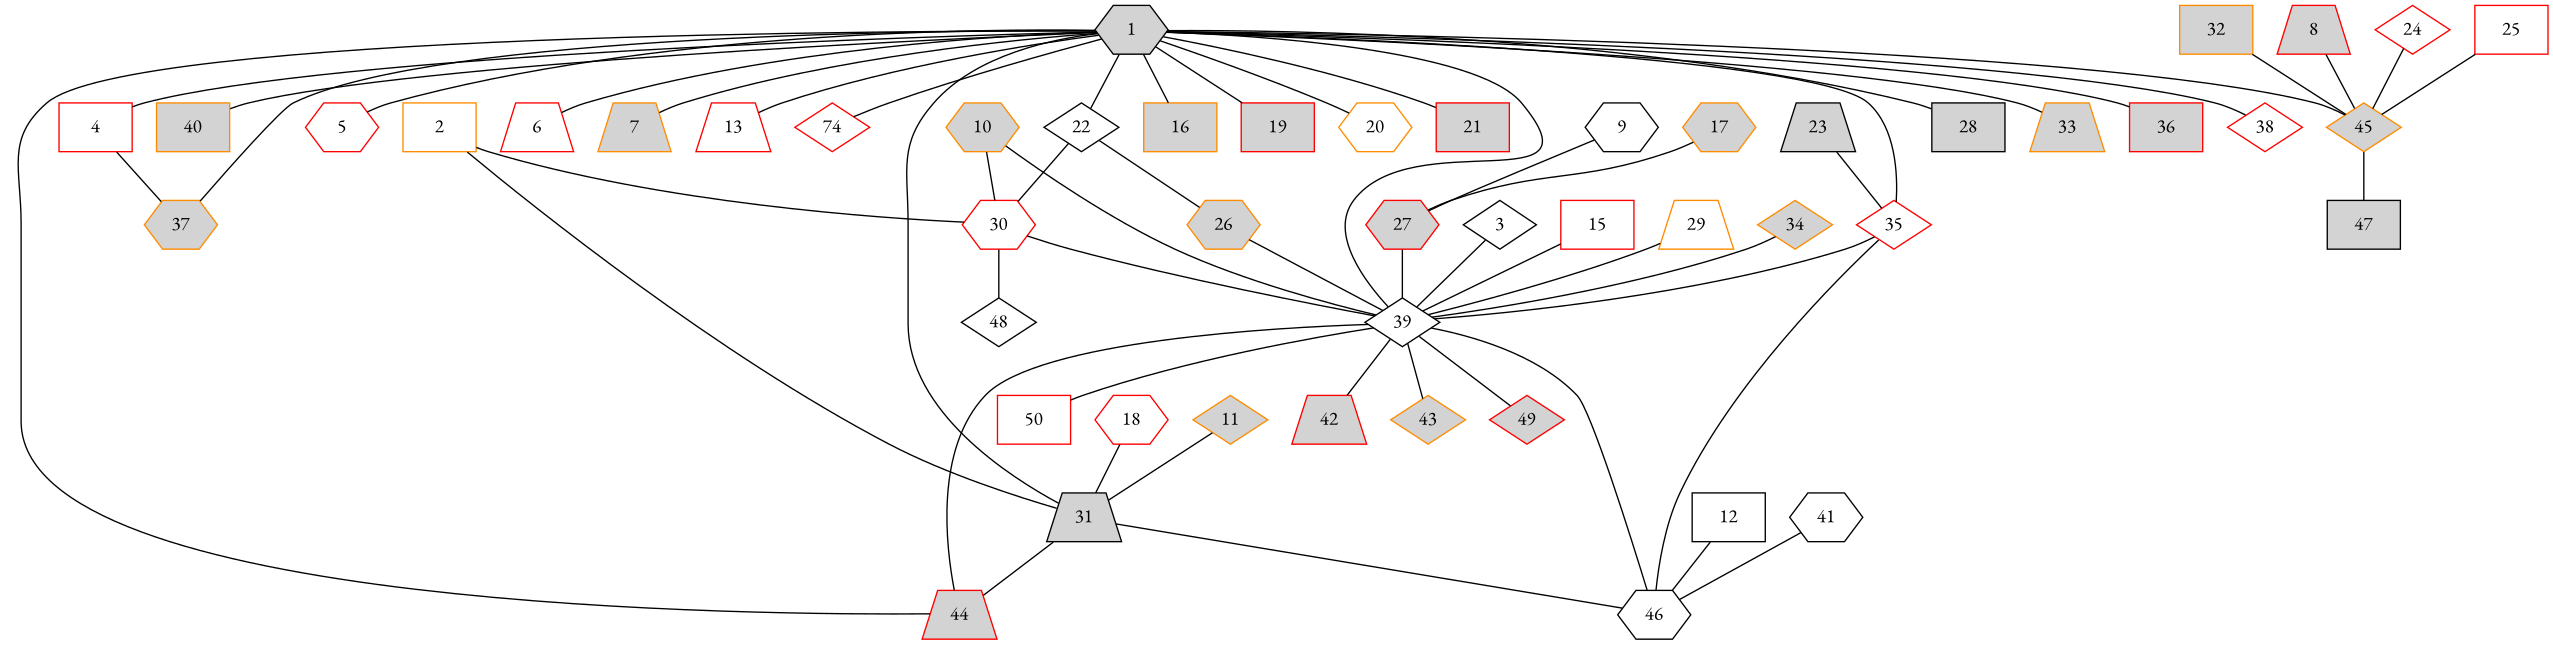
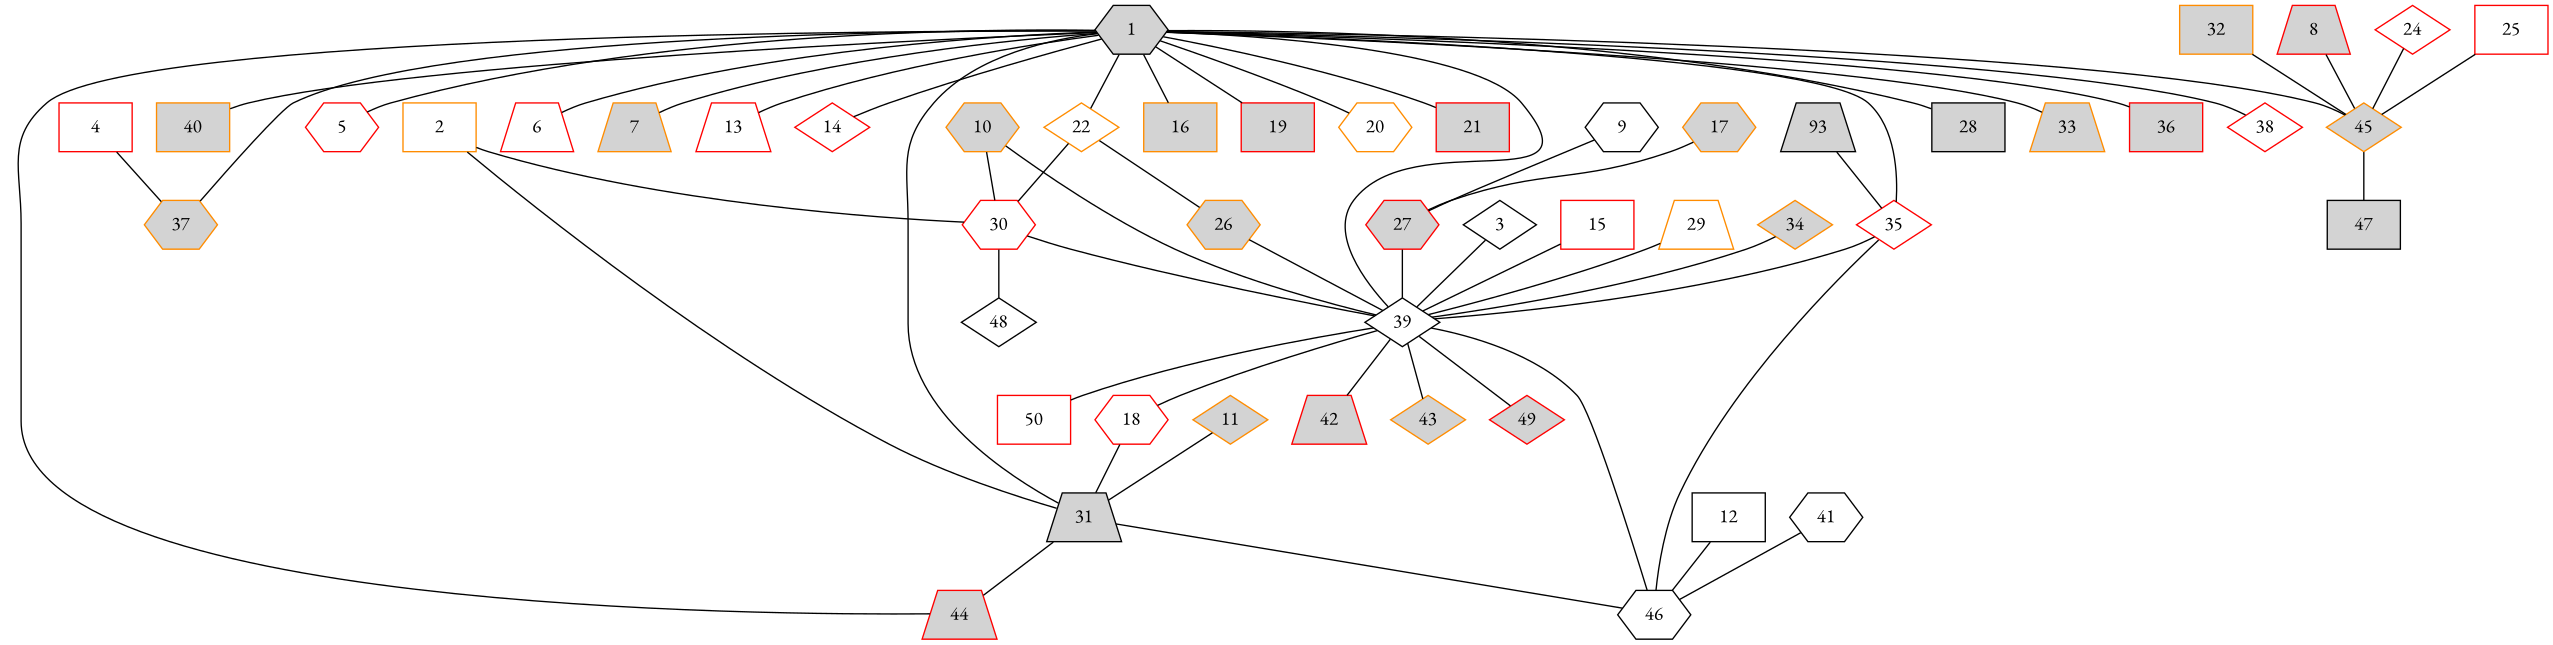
edge "1" -- "4": removed
node "74": label "74" -> "14"
node "22": color black -> darkorange
node "23": label "23" -> "93"
edge "39" -- "44": now "39" -- "18"
